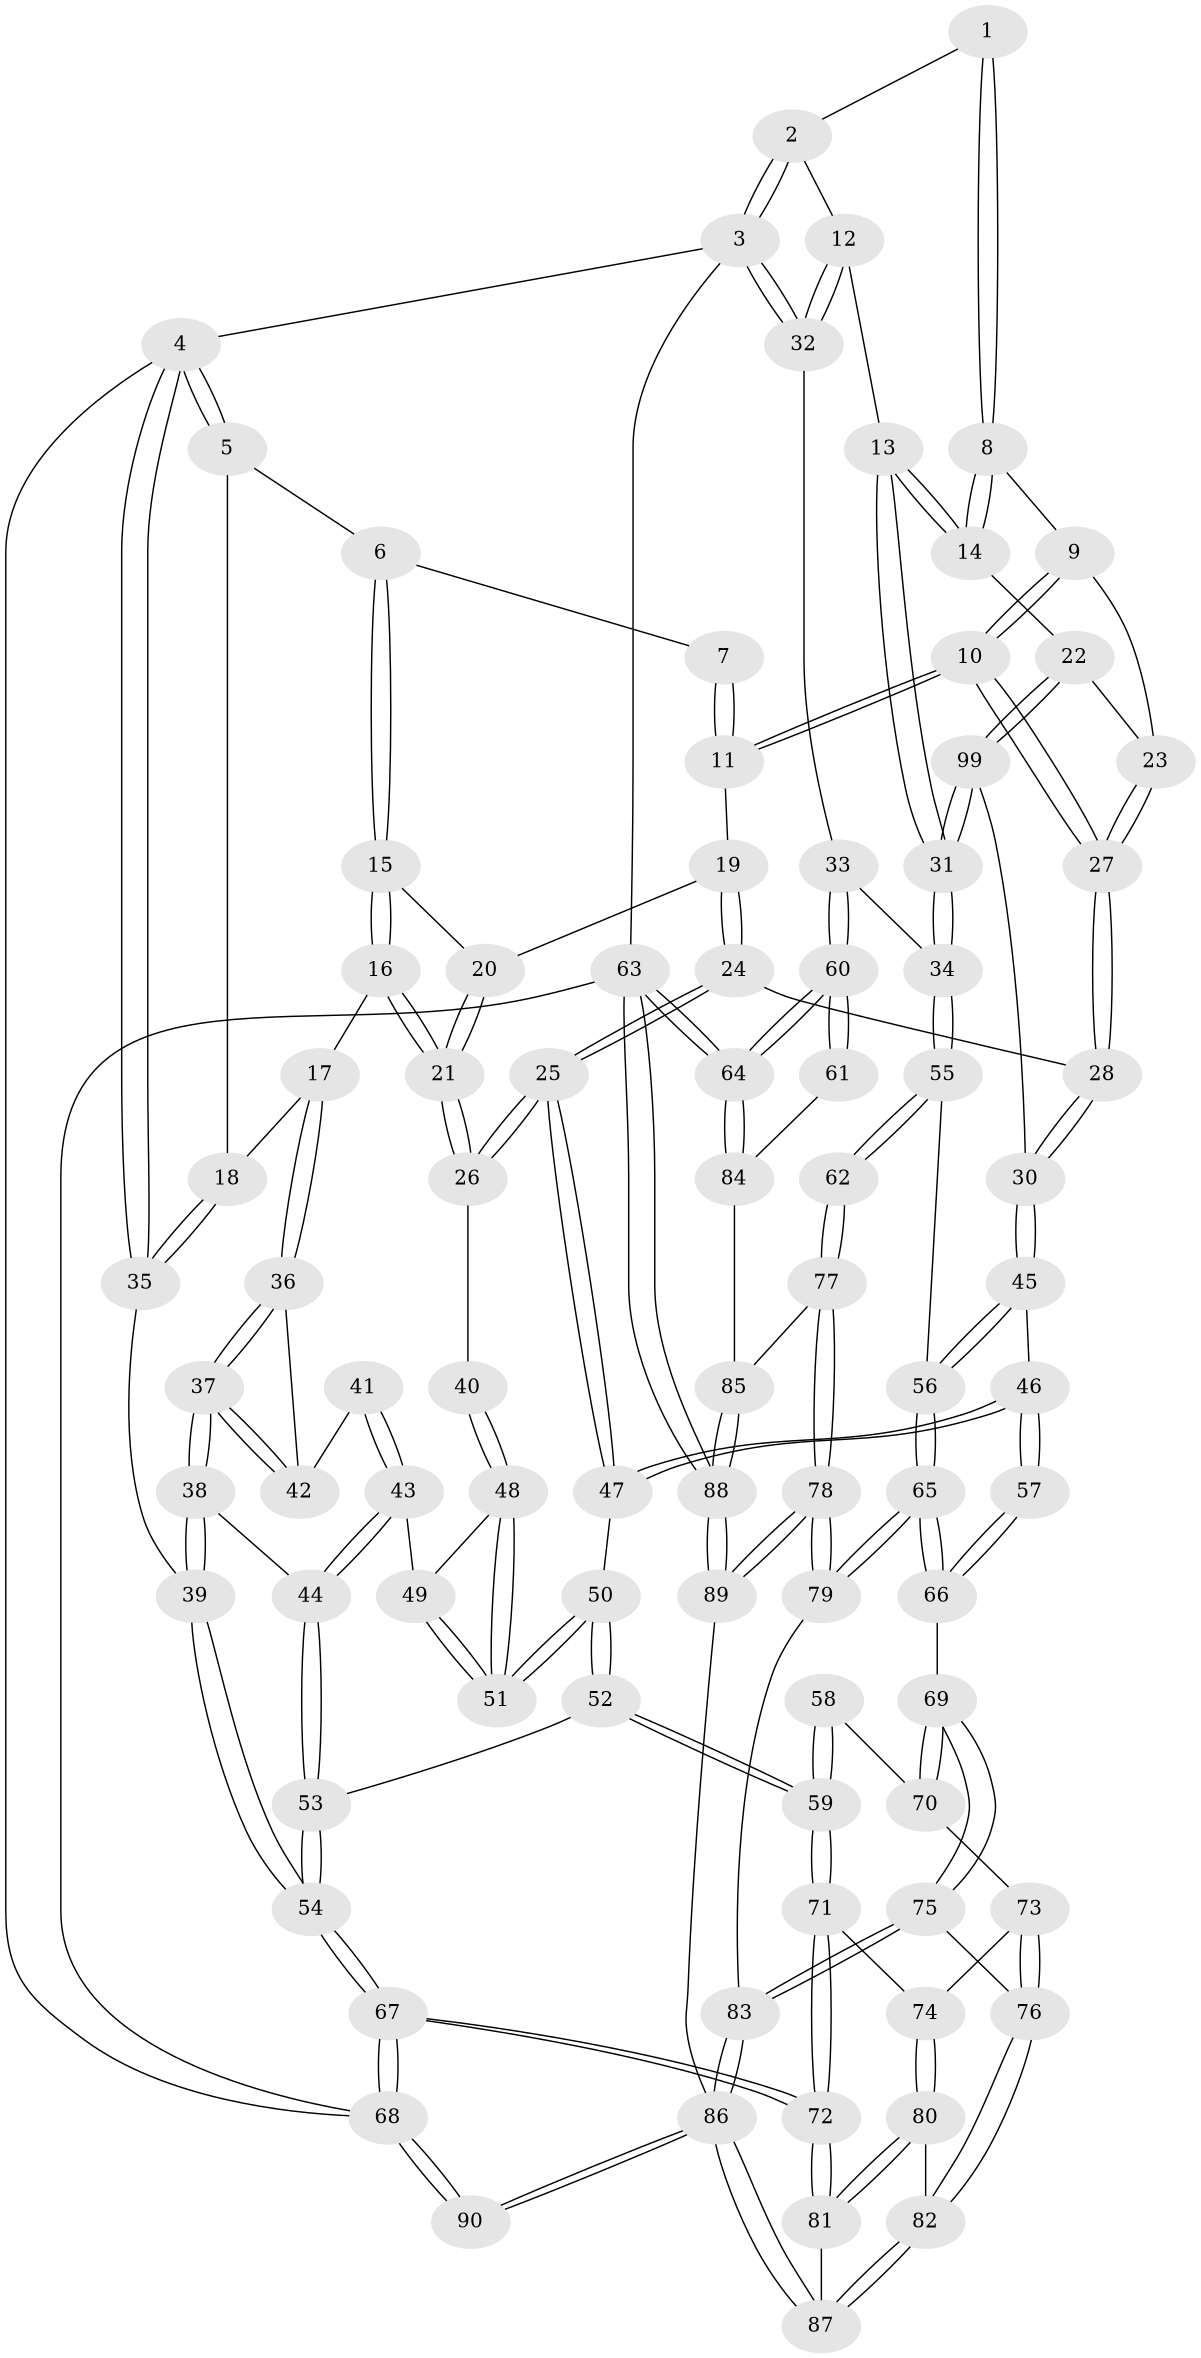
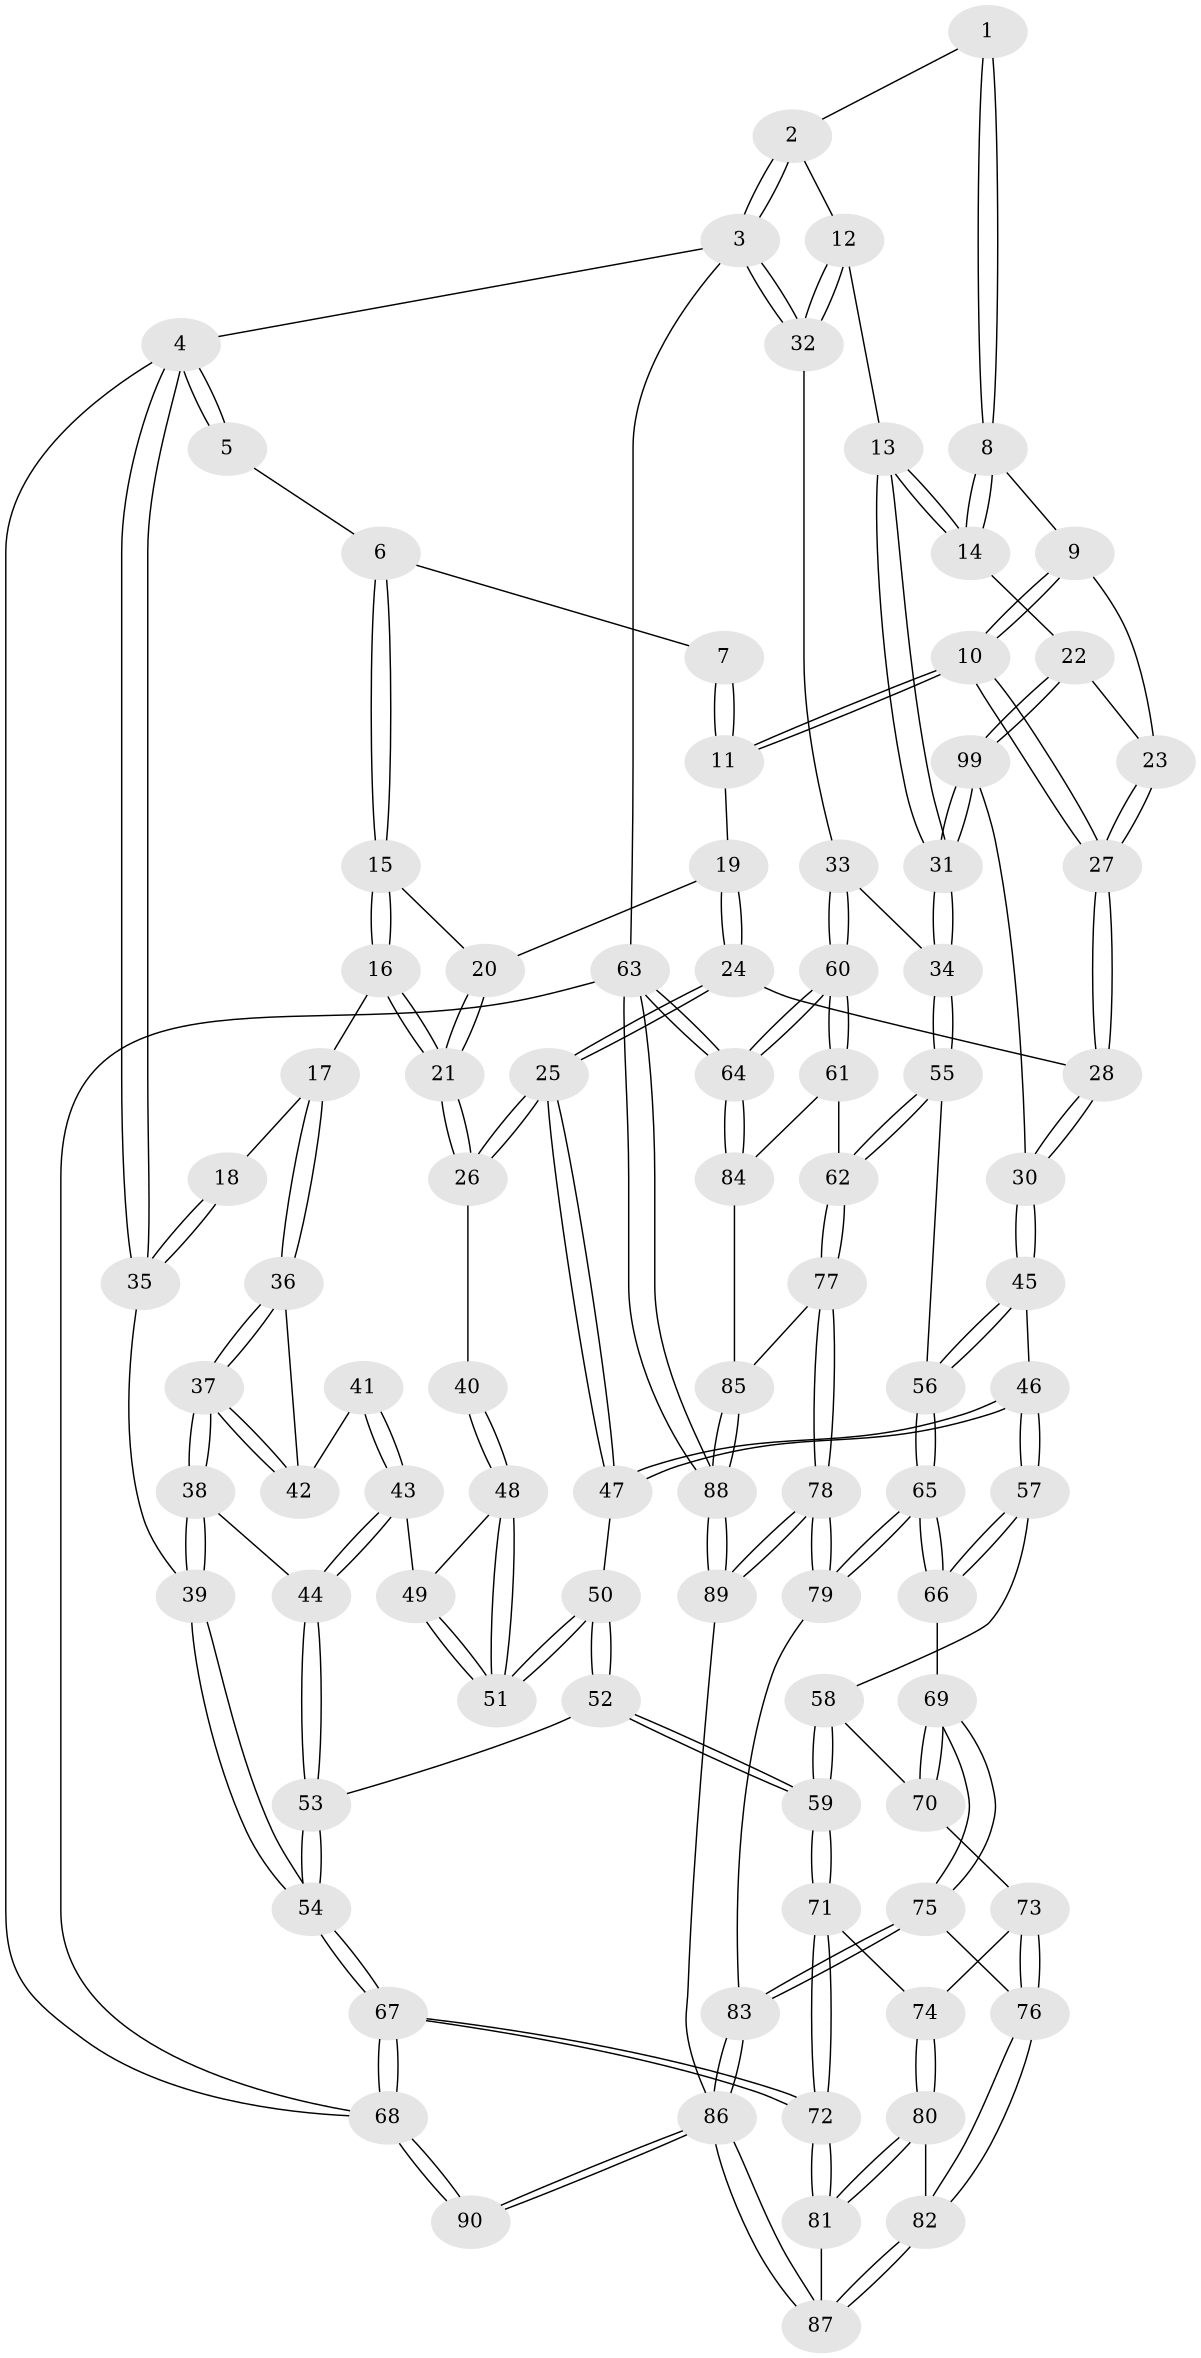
edge "5" -- "18": removed
edge "61" -- "62": added
edge "57" -- "58": added
